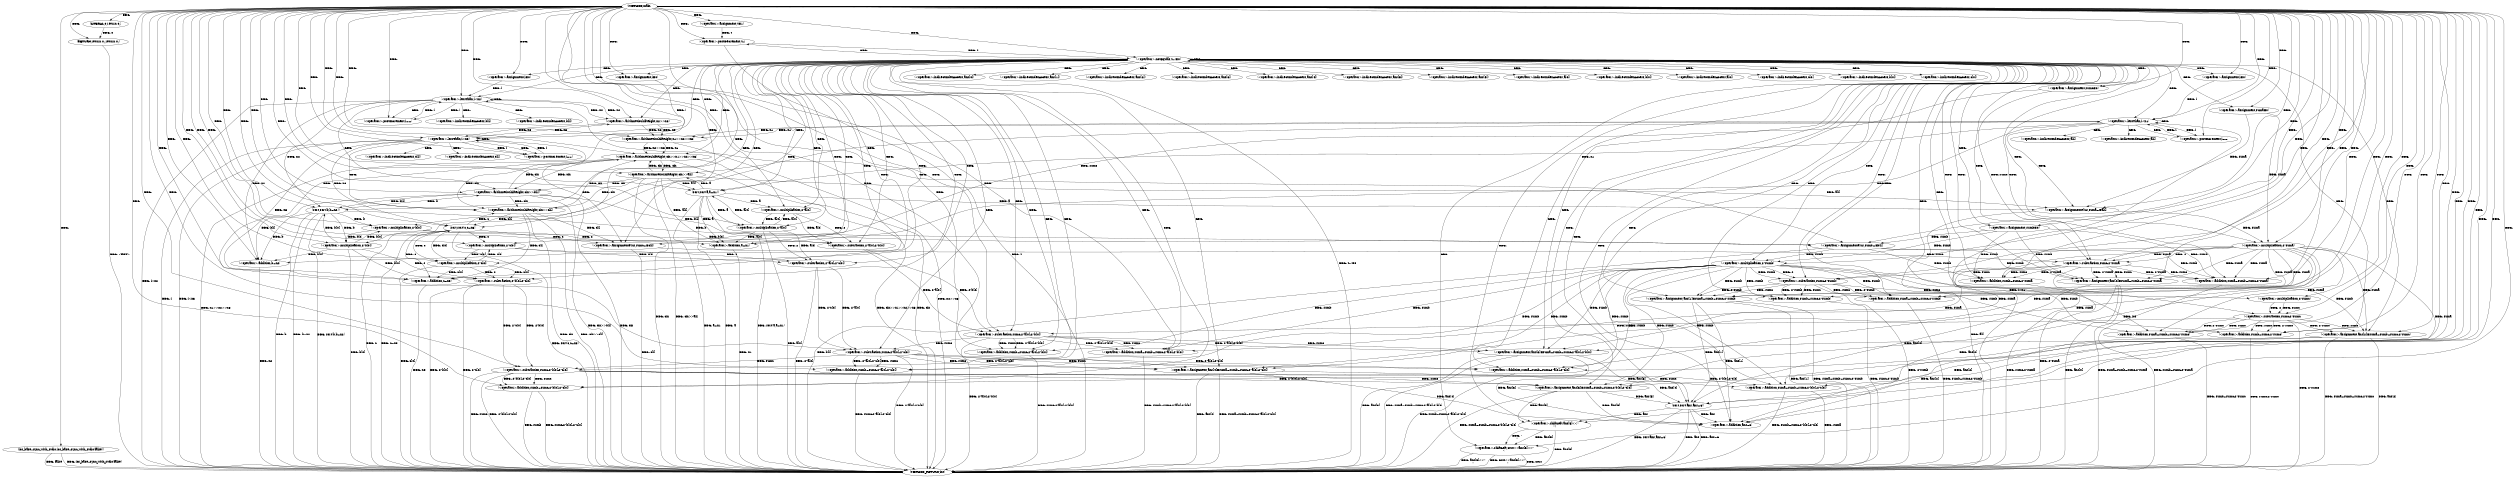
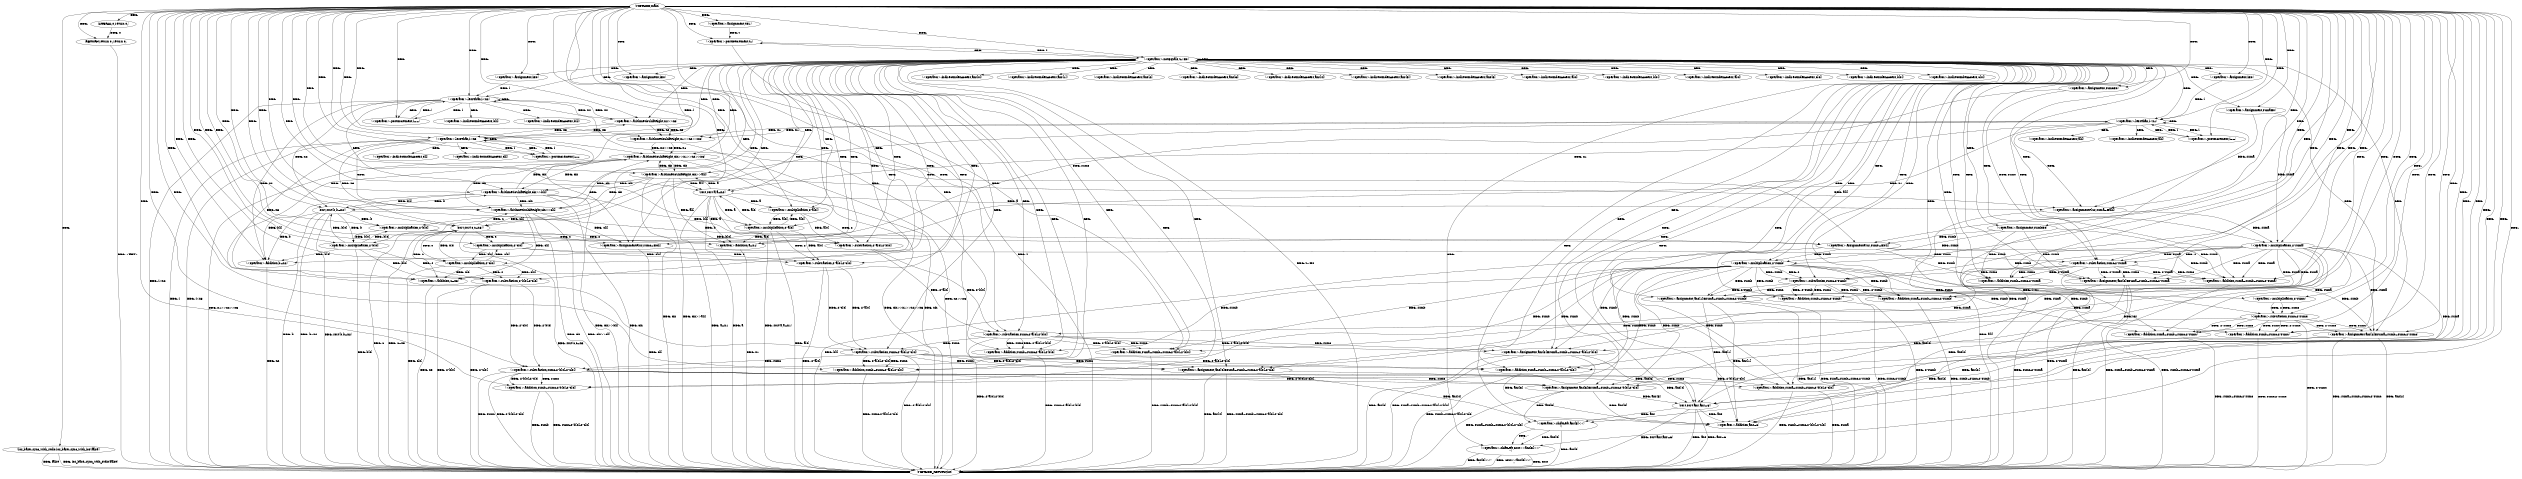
node "(sort,sort(a,a+n1))": label "(sort,sort(a,a+n1))" -> "(sort,sort(a,a+n2))"
node "(ios_base::sync_with_stdio,ios_base::sync_with_stdio(false))": label "(ios_base::sync_with_stdio,ios_base::sync_with_stdio(false))" -> "(ios_base::sync_with_stdio,ios_base::sync_with_ios(false))"
